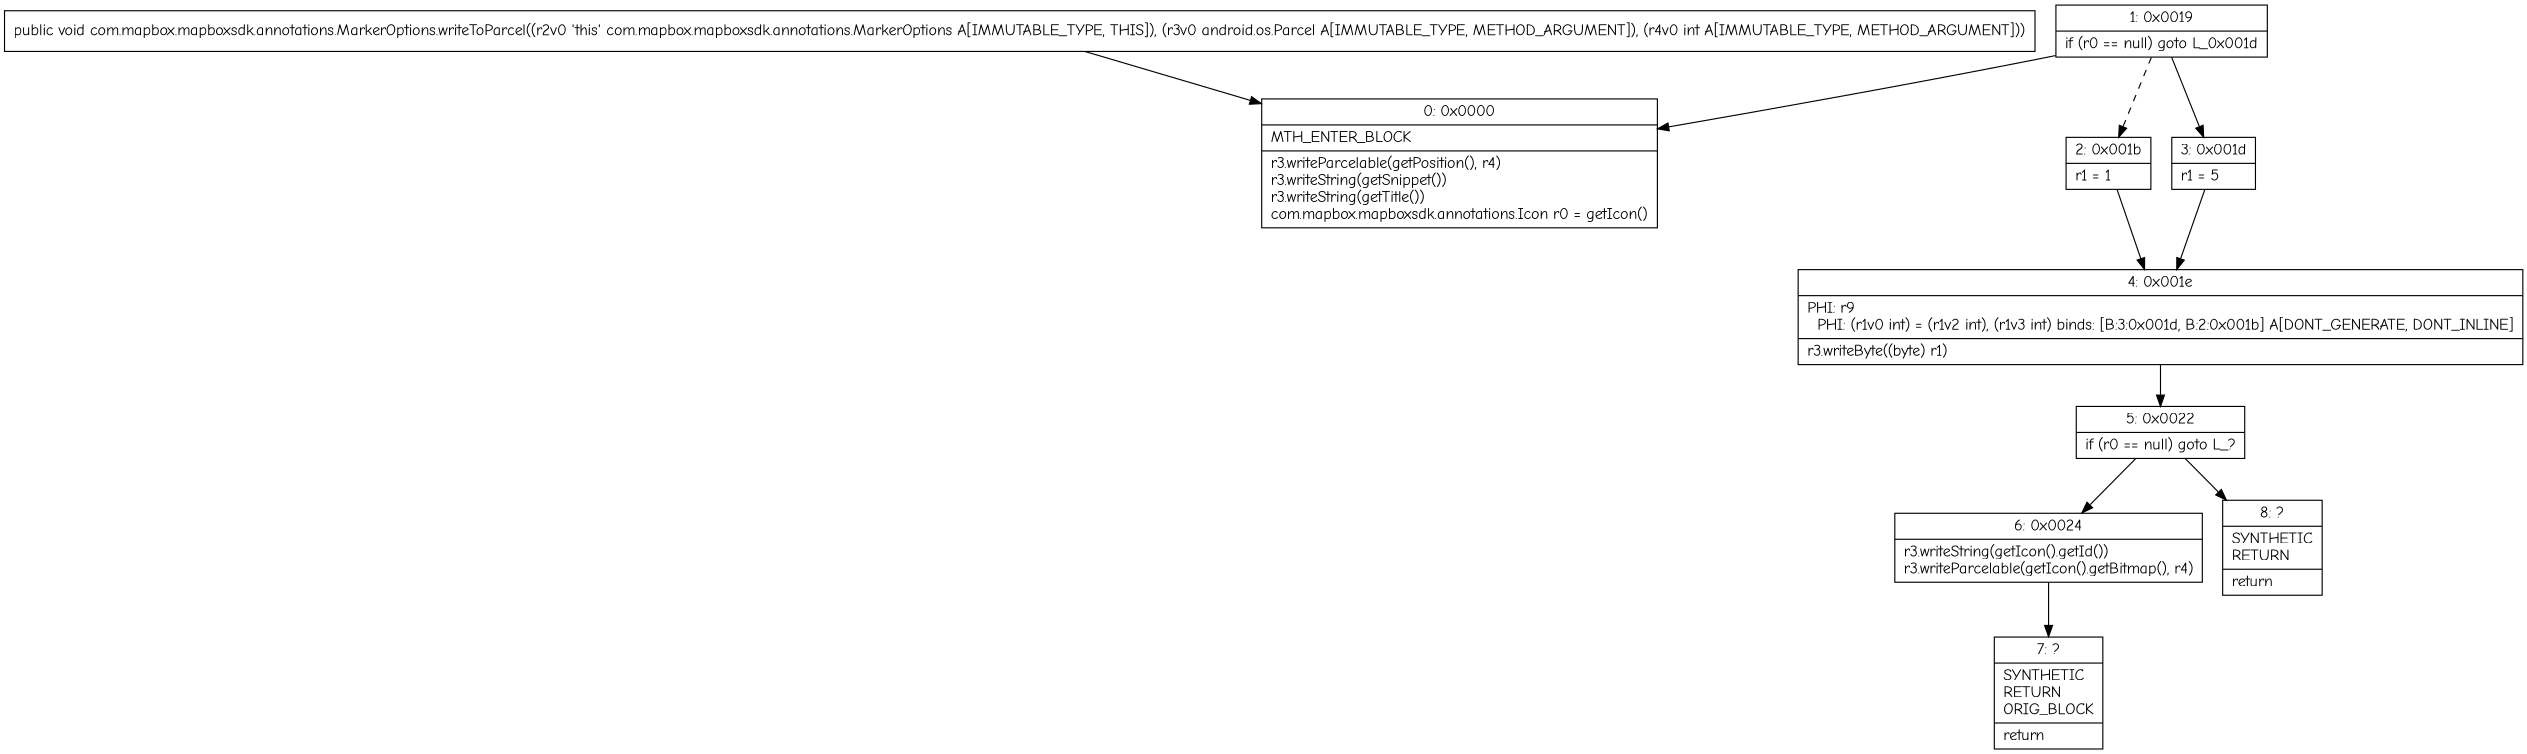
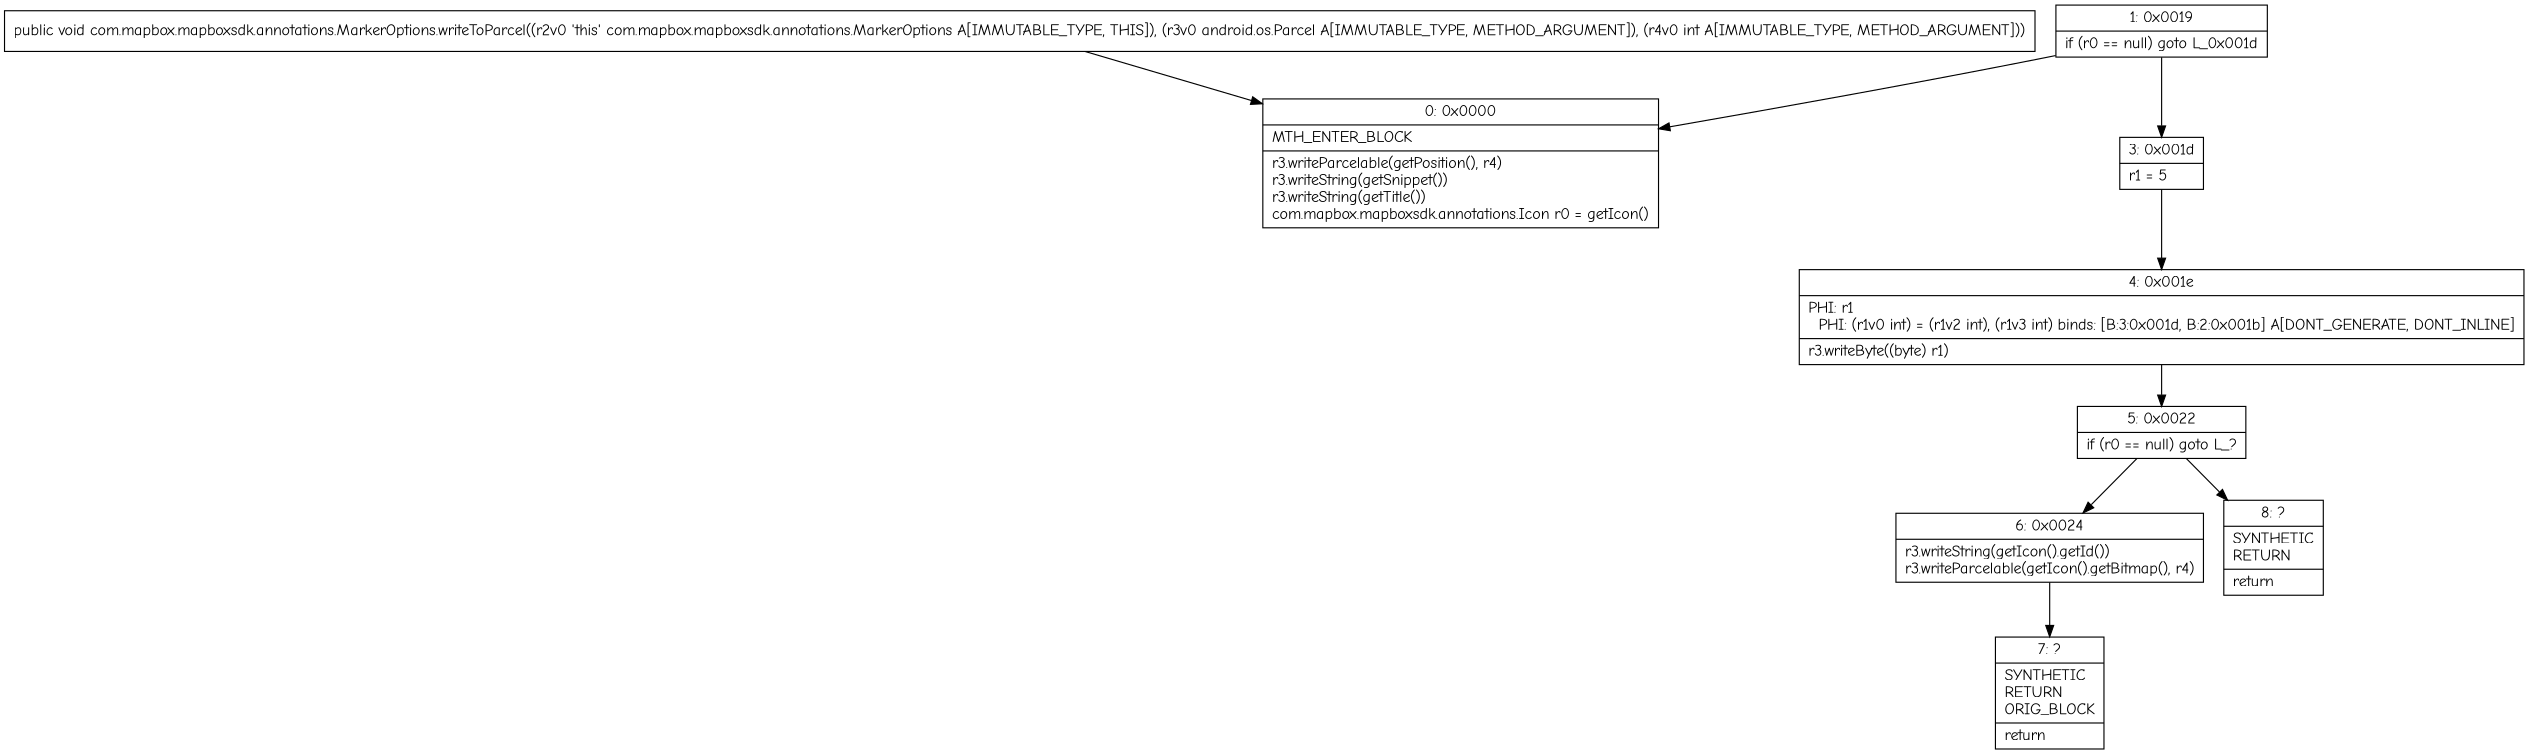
node "2: 0x001b": removed
node "4: 0x001e": text "PHI: r9" -> "PHI: r1"
